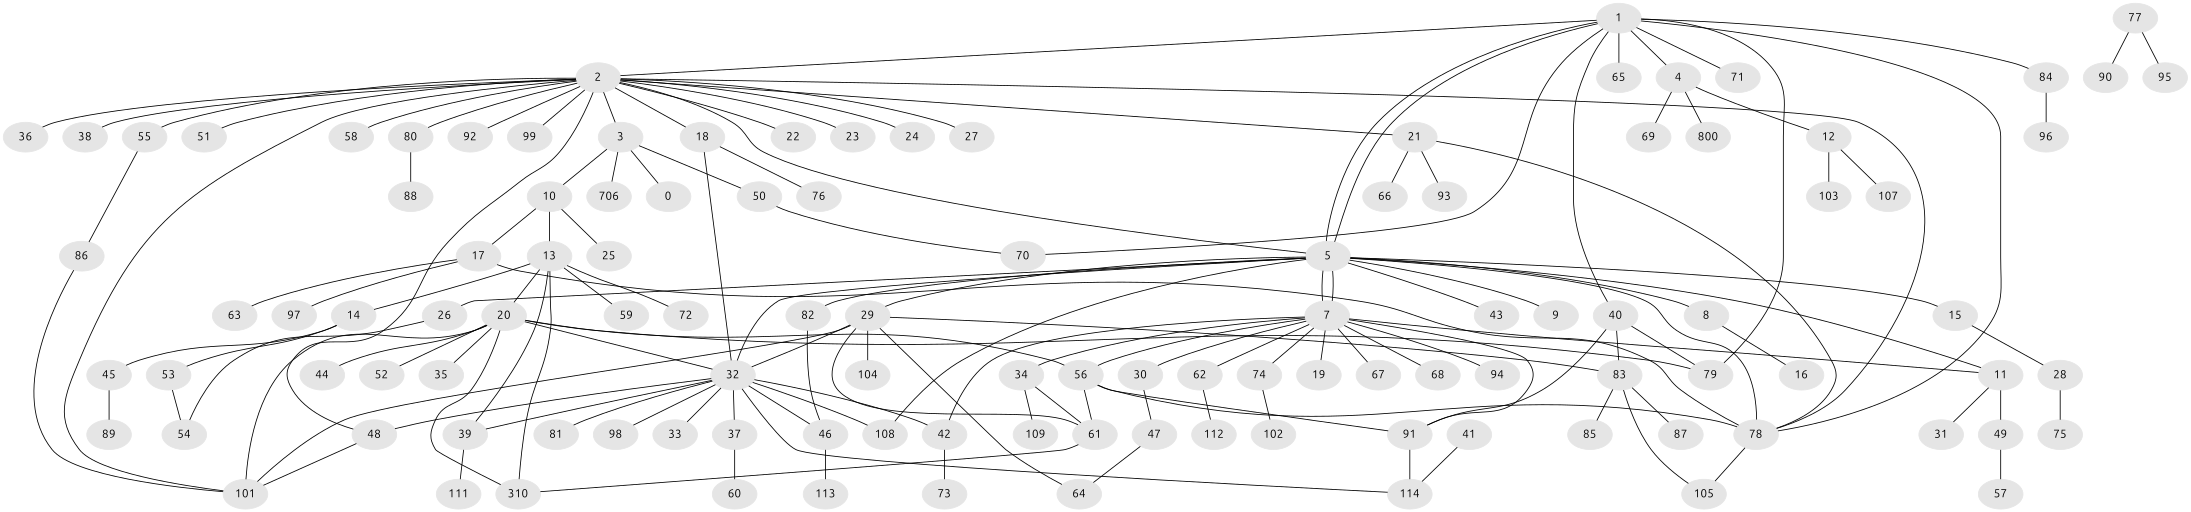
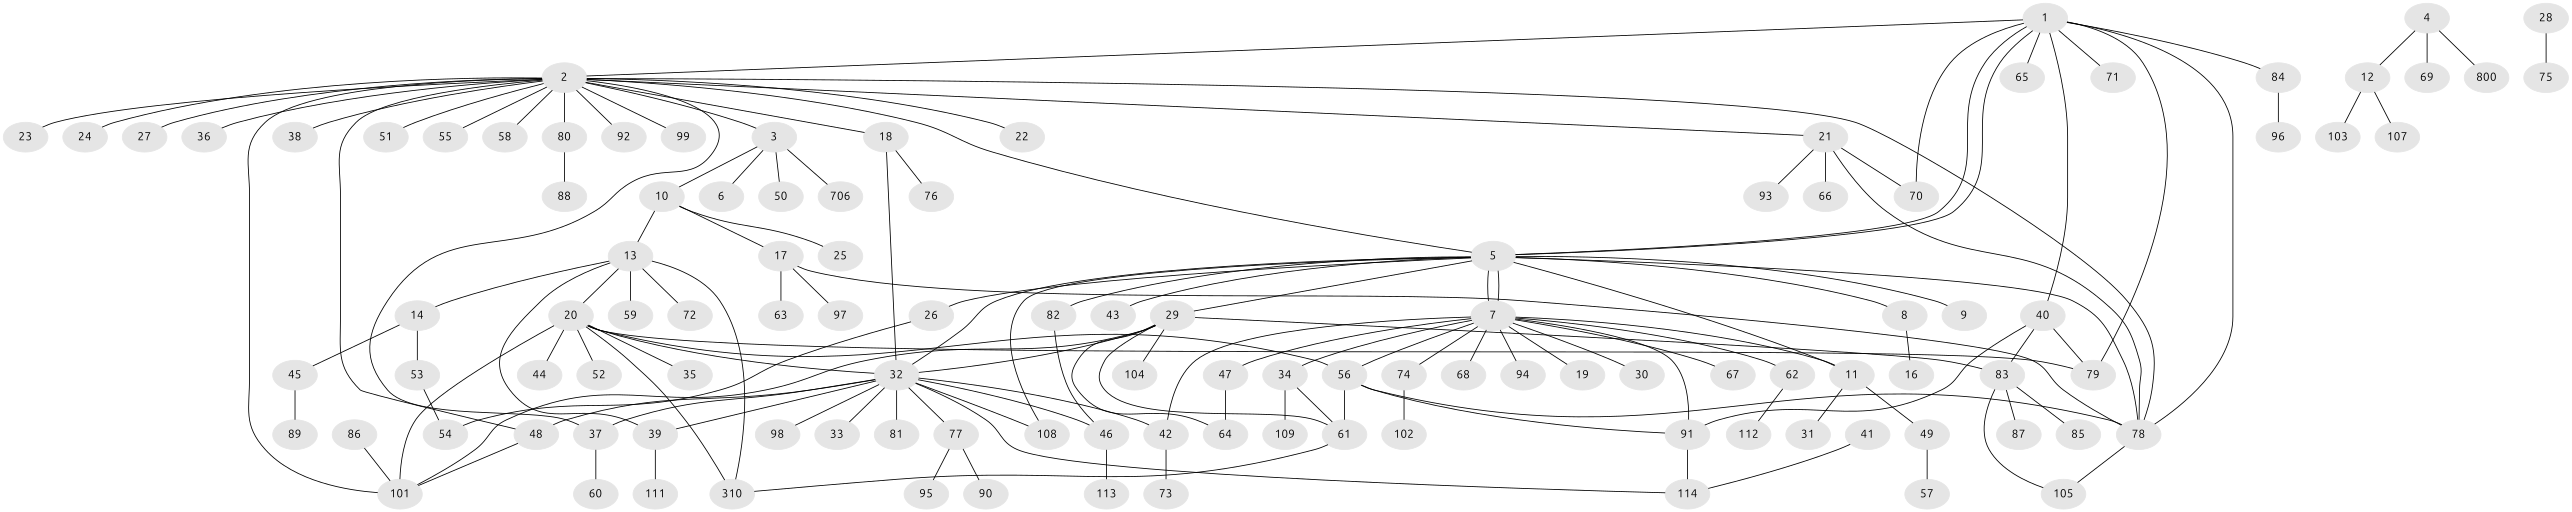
edge "1" -- "4": removed
edge "55" -- "86": removed
node "0": label "0" -> "6"
edge "50" -- "70": now "21" -- "70"
edge "2" -- "37": added
node "15": removed
edge "32" -- "77": added
edge "30" -- "47": now "7" -- "47"
